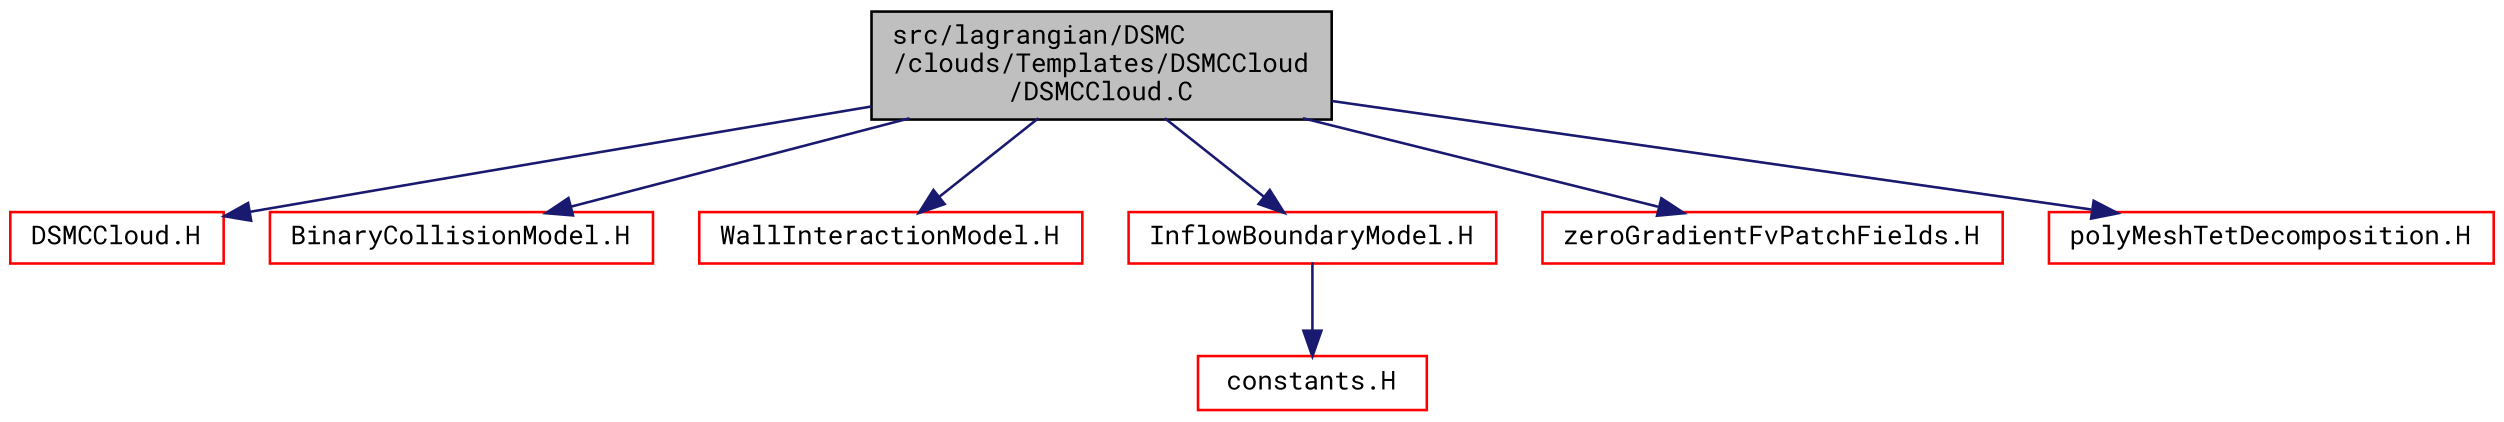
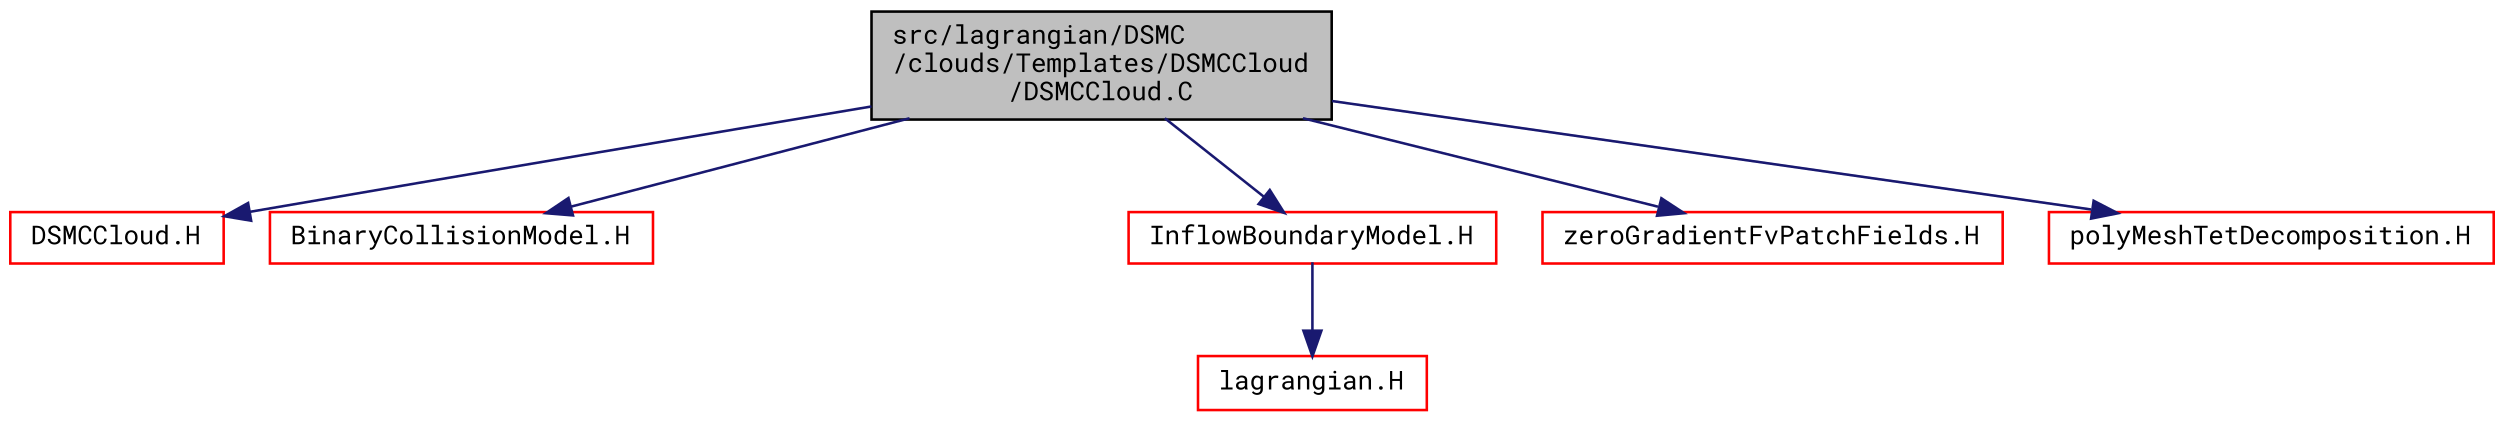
node "WallInteractionModel.H": removed
node "constants.H": label "constants.H" -> "lagrangian.H"
